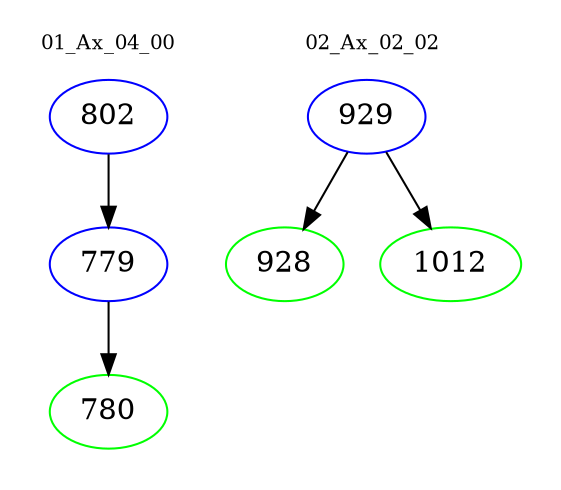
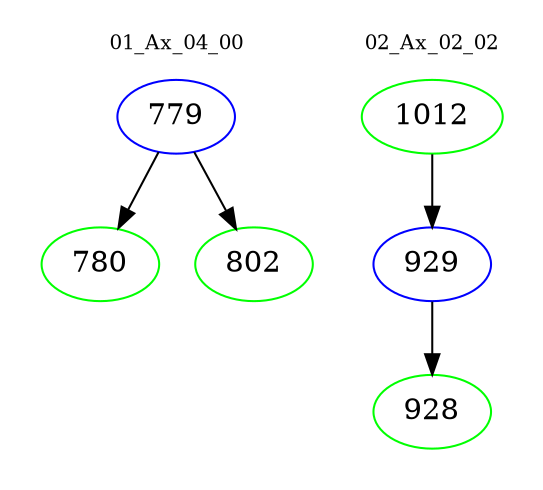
node "802": color blue -> green
edge "802" -> "779": reversed
edge "929" -> "1012": reversed
